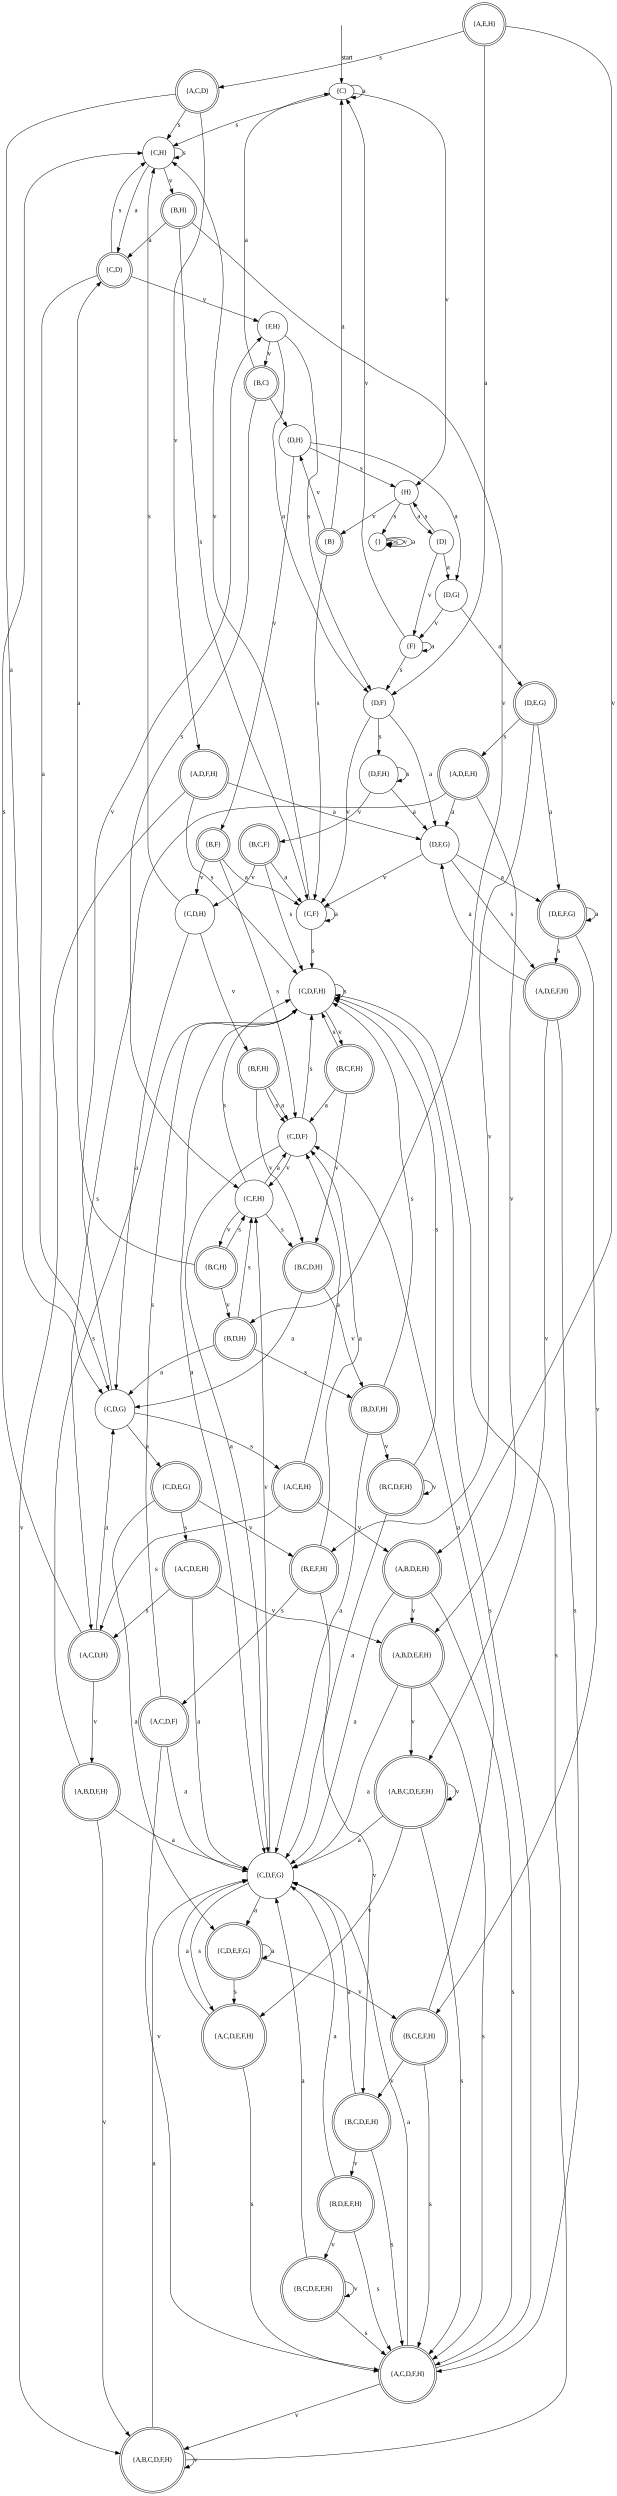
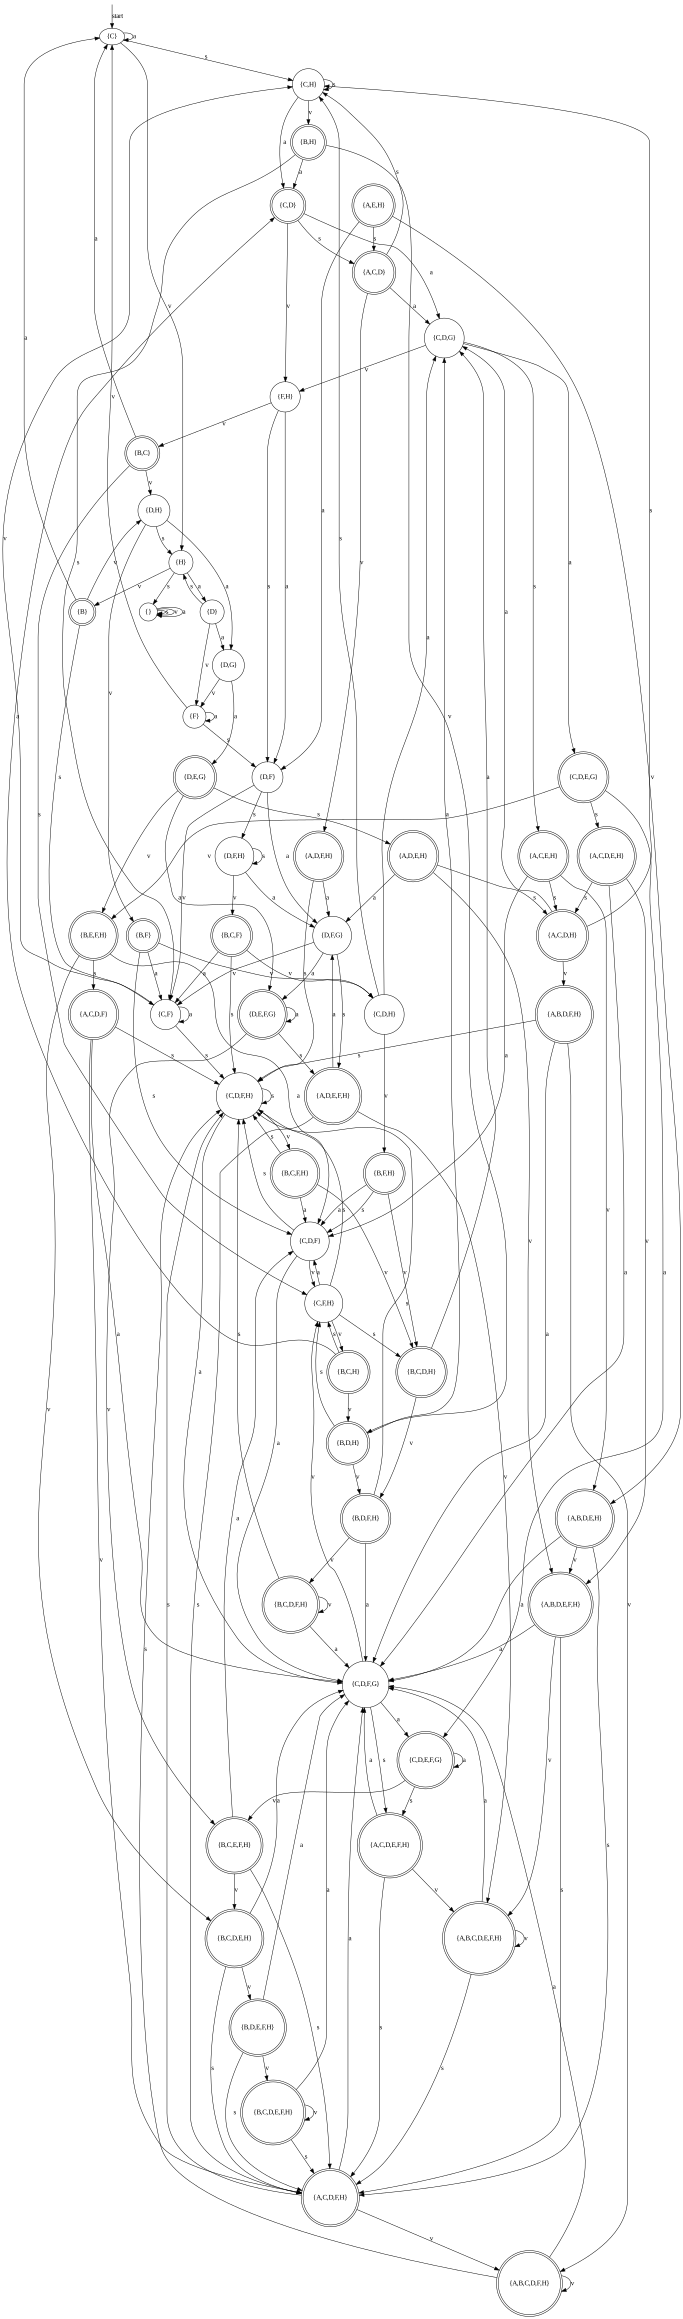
edge "{C,D}" -> "{C,H}": now "{C,D}" -> "{A,C,D}"
edge "{B,D,H}" -> "{B,D,F,H}": label "s" -> "v"
edge "{A,D,F,H}" -> "{A,B,C,D,F,H}": removed, label "v"
edge "{A,B,C,D,E,F,H}" -> "{A,C,D,E,F,H}": reversed
